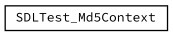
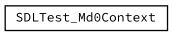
node "SDLTest_Md5Context": label "SDLTest_Md5Context" -> "SDLTest_Md0Context"
